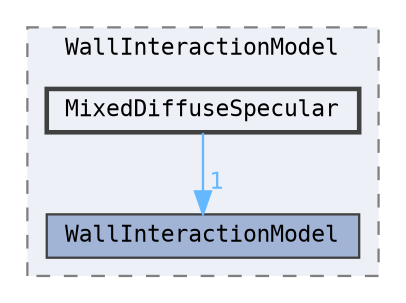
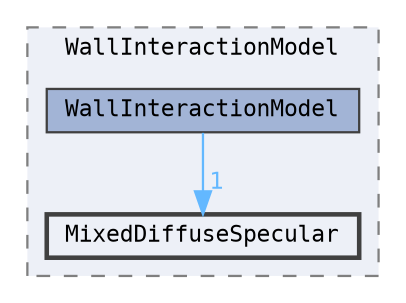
edge "MixedDiffuseSpecular" -> "WallInteractionModel": reversed
